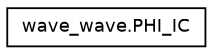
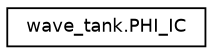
node "wave_wave.PHI_IC": label "wave_wave.PHI_IC" -> "wave_tank.PHI_IC"
